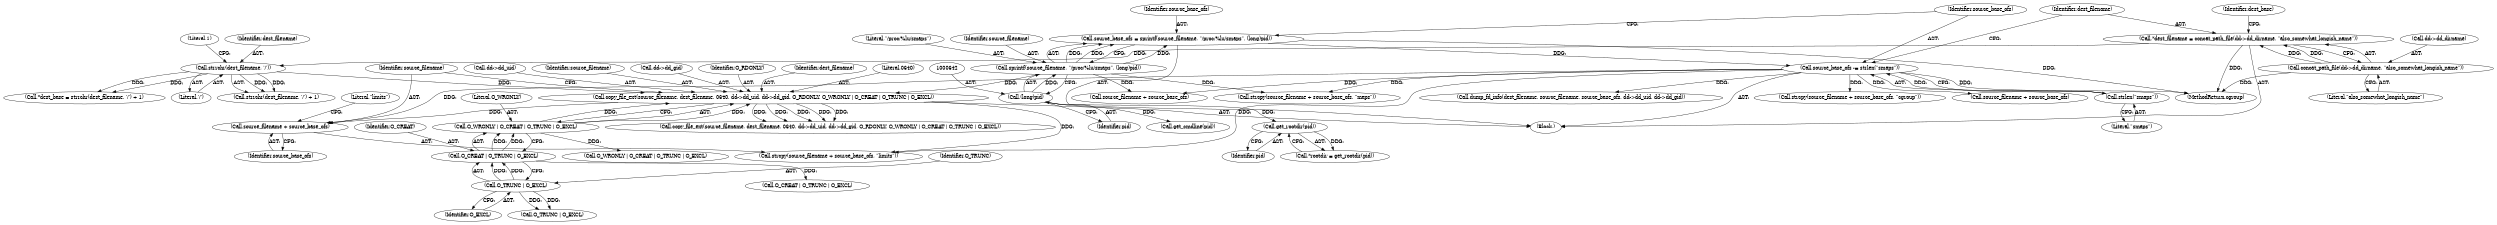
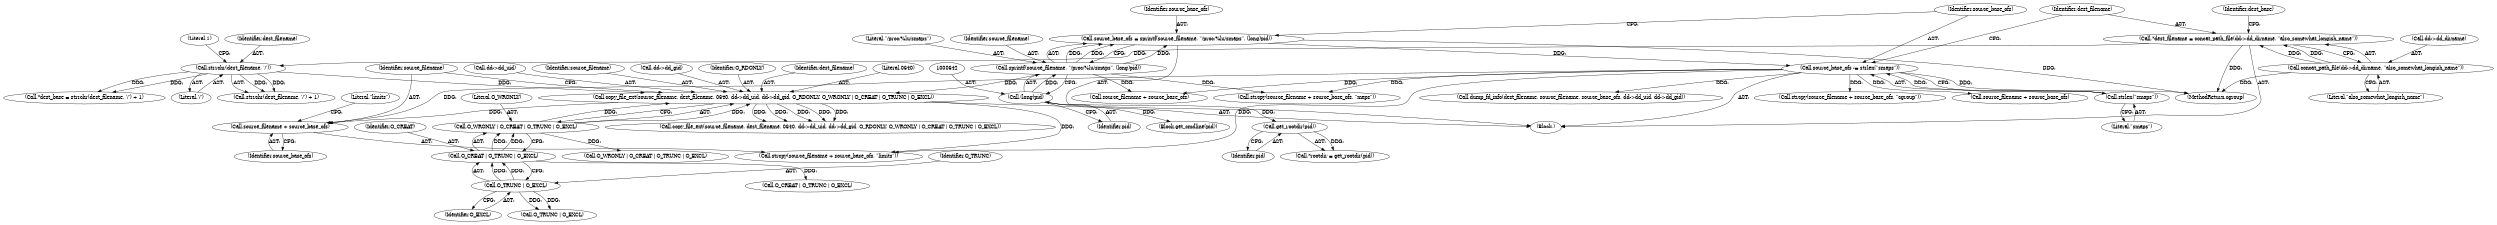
node "(Call,get_cmdline(pid))": label "(Call,get_cmdline(pid))" -> "(Block,get_cmdline(pid))"
edge "(Call,*rootdir = get_rootdir(pid))" -> "(Call,get_rootdir(pid))": removed, label "CFG:"
